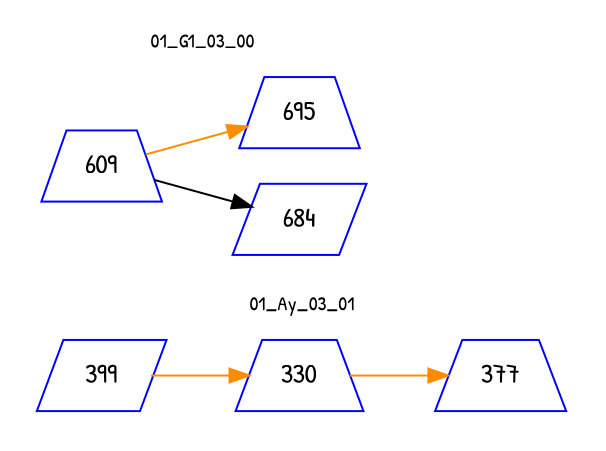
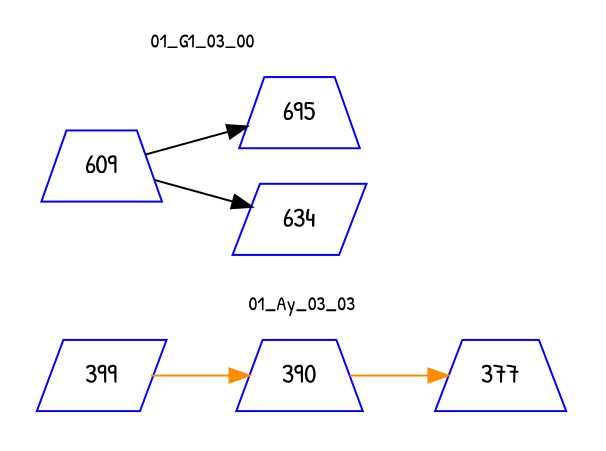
edge "609" -> "695": color darkorange -> black
node "684": label "684" -> "634"
cluster "01_Ay_03_01": label "01_Ay_03_01" -> "01_Ay_03_03"
node "330": label "330" -> "390"
